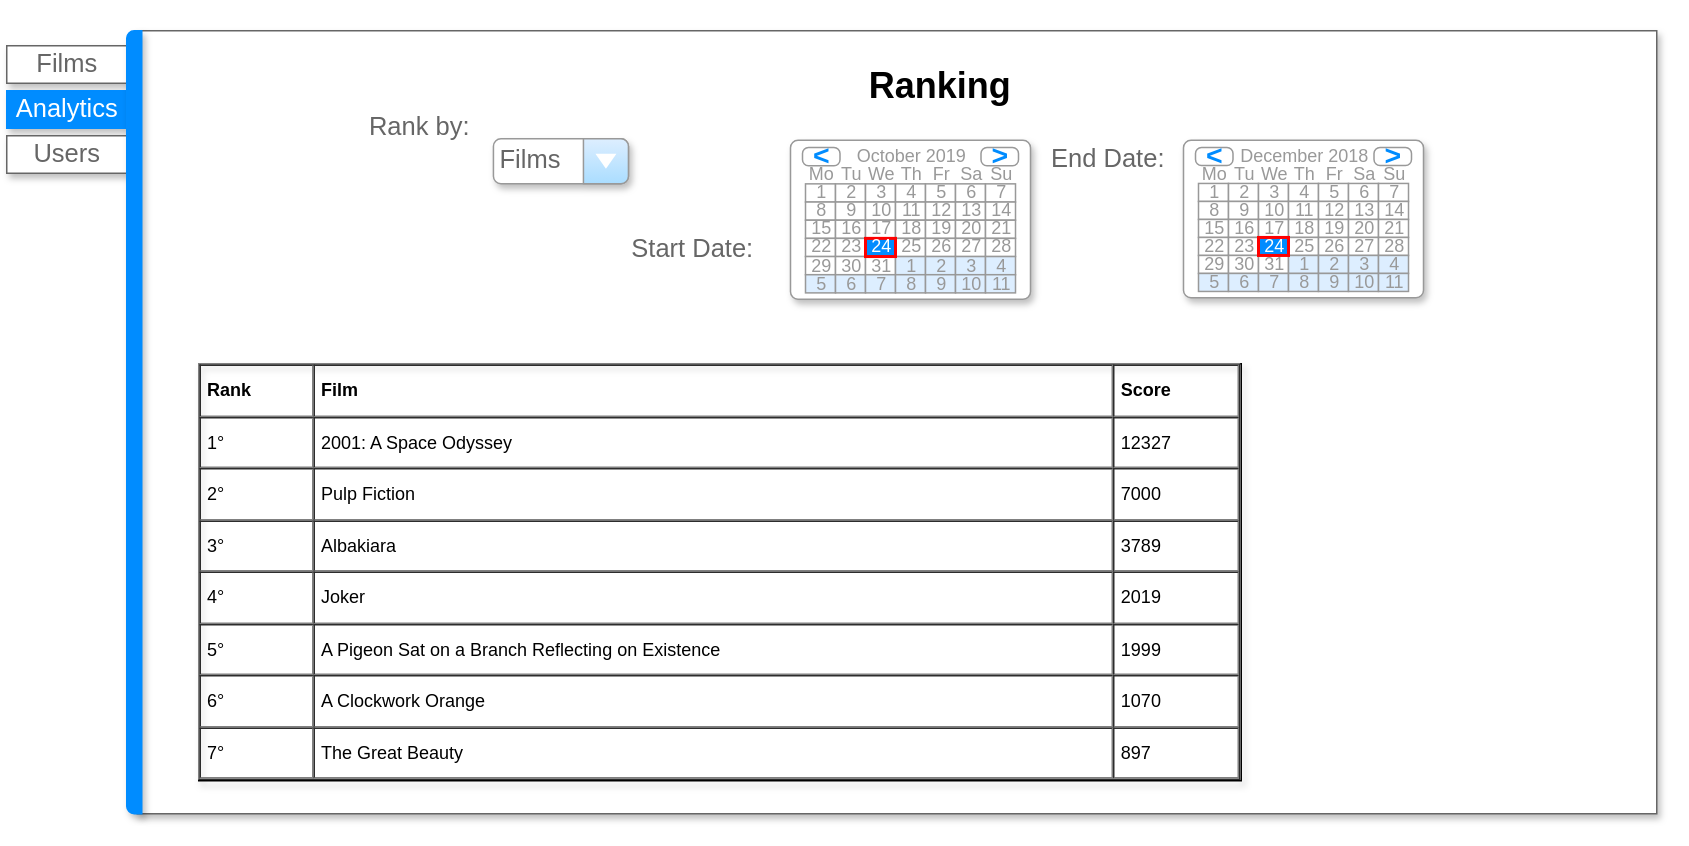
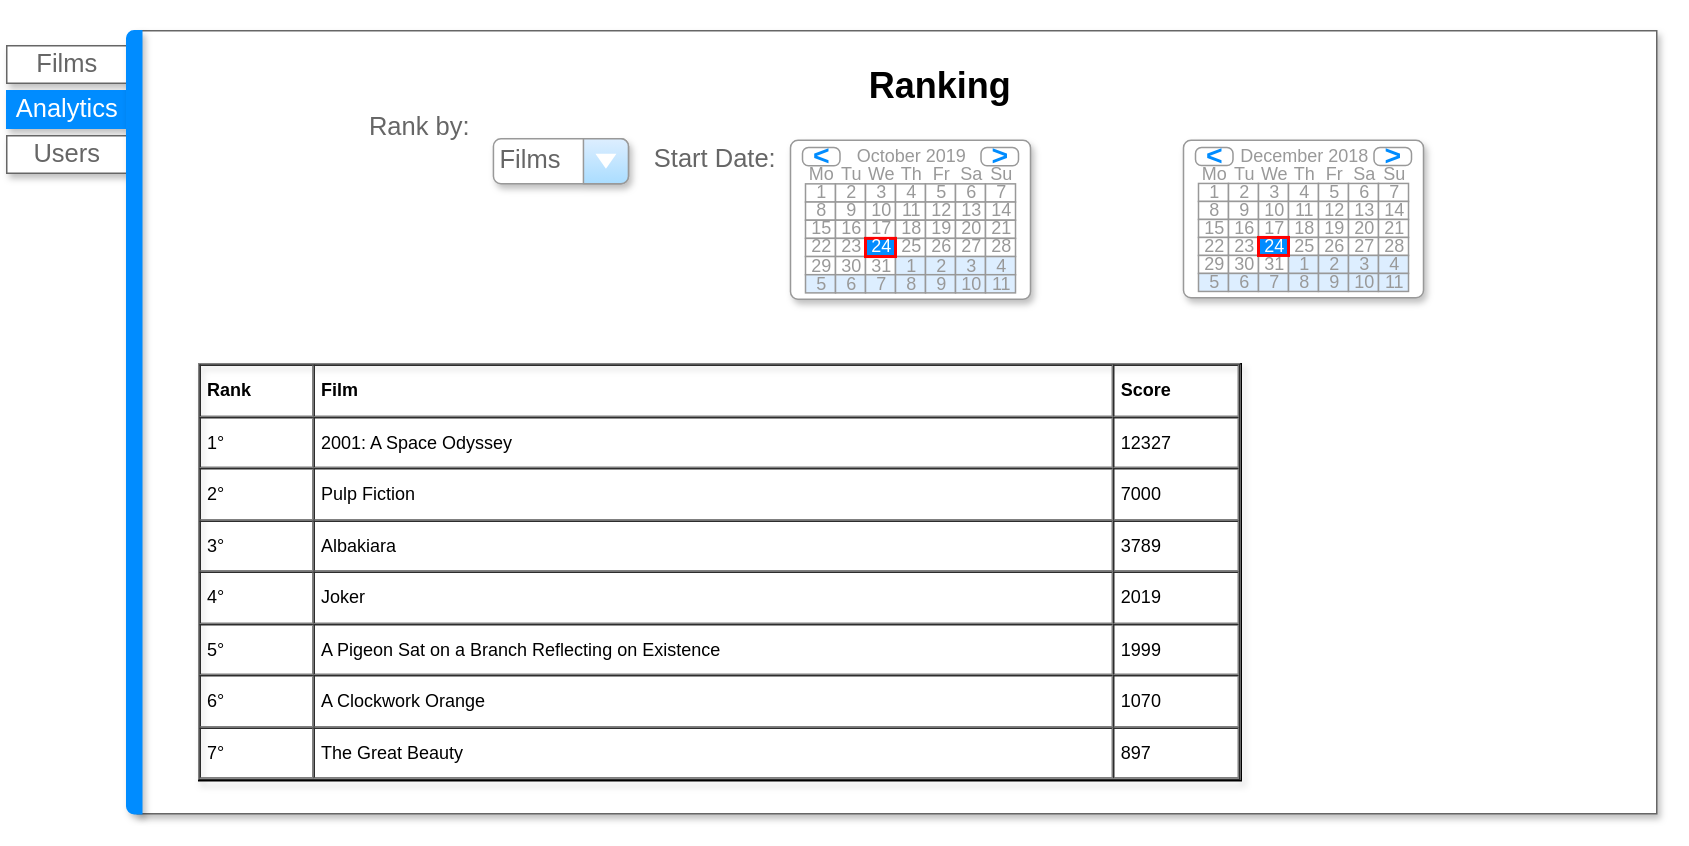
node "End Date:": removed
node "Start Date:": moved (692, 245) -> (714, 155)
